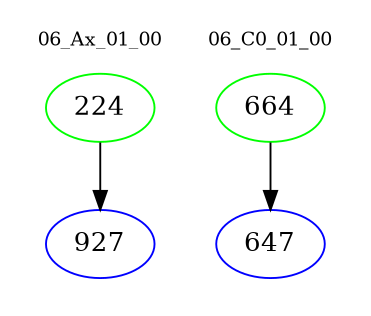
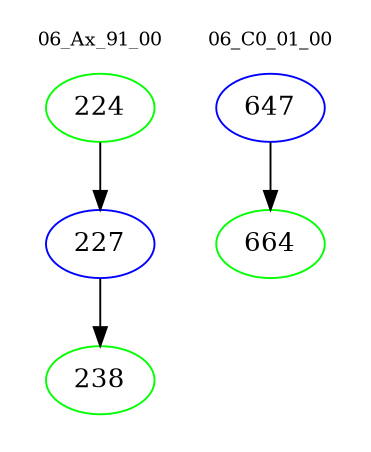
cluster "06_Ax_01_00": label "06_Ax_01_00" -> "06_Ax_91_00"
edge "664" -> "647": reversed
node "927": label "927" -> "227"
node "238": added
